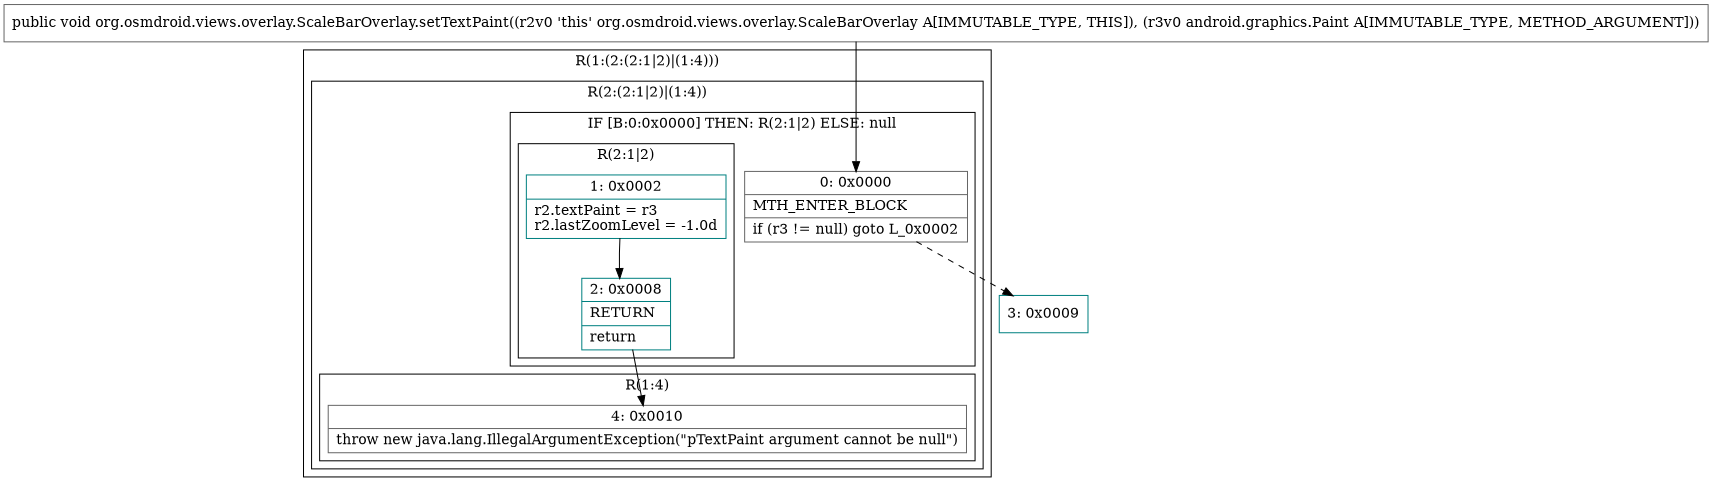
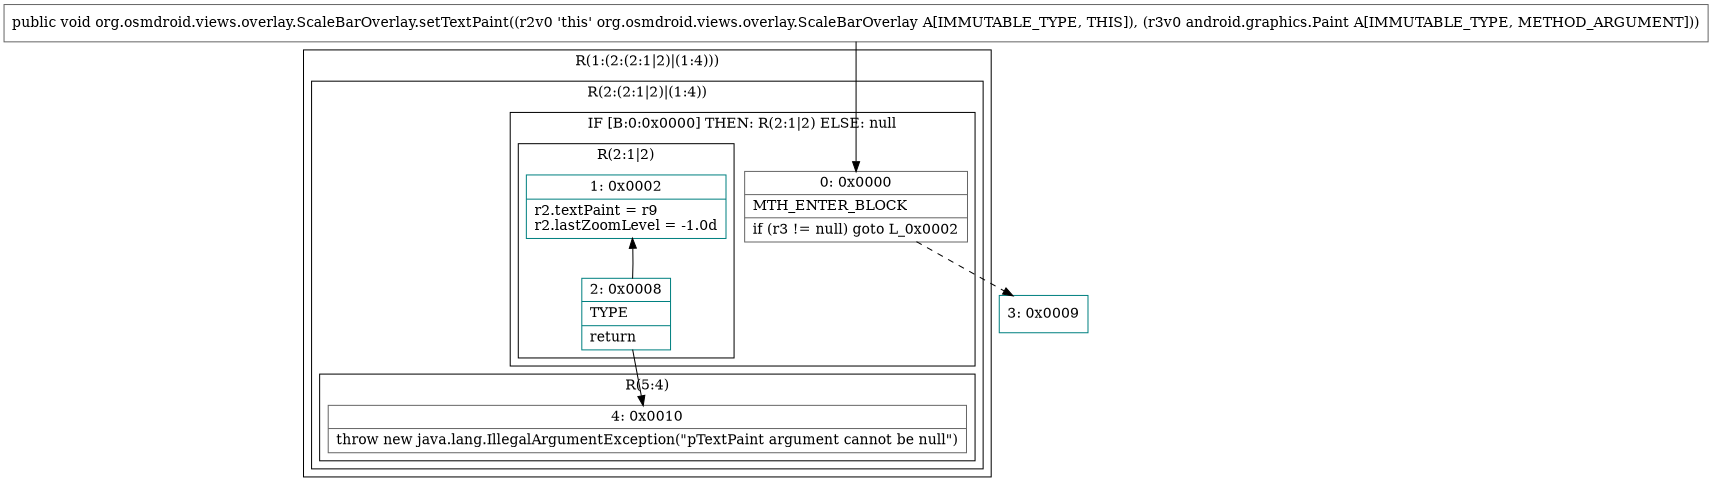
node "1: 0x0002": text "r2.textPaint = r3" -> "r2.textPaint = r9"
edge "1: 0x0002" -> "2: 0x0008": reversed
node "2: 0x0008": text "RETURN" -> "TYPE"
cluster "R(1:4)": label "R(1:4)" -> "R(5:4)"
